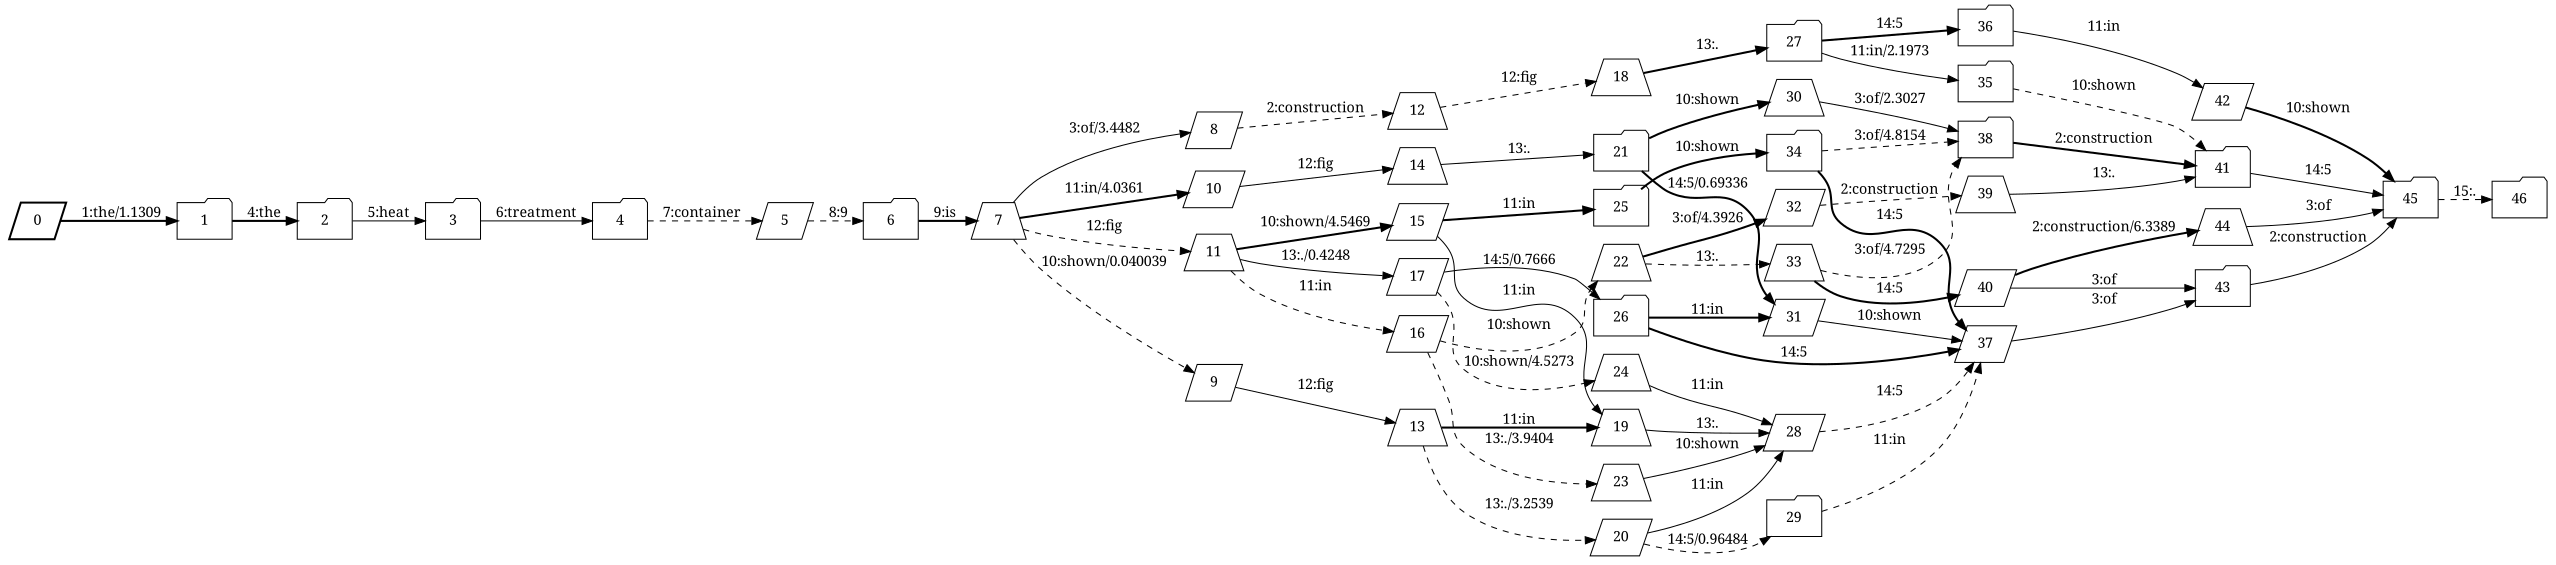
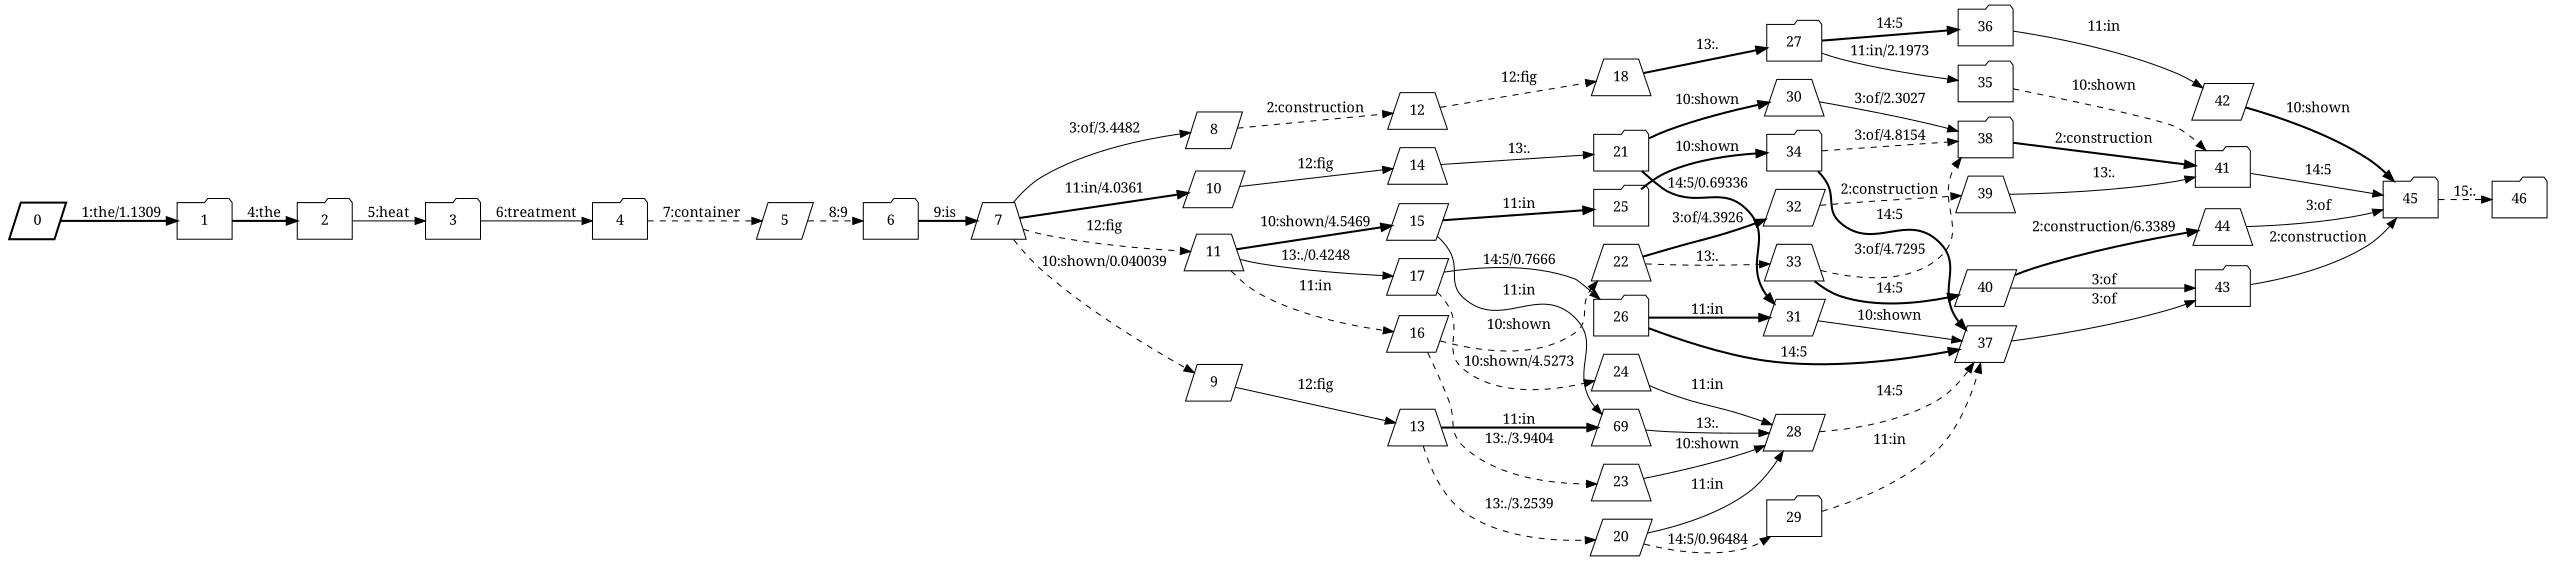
node "19": label "19" -> "69"
